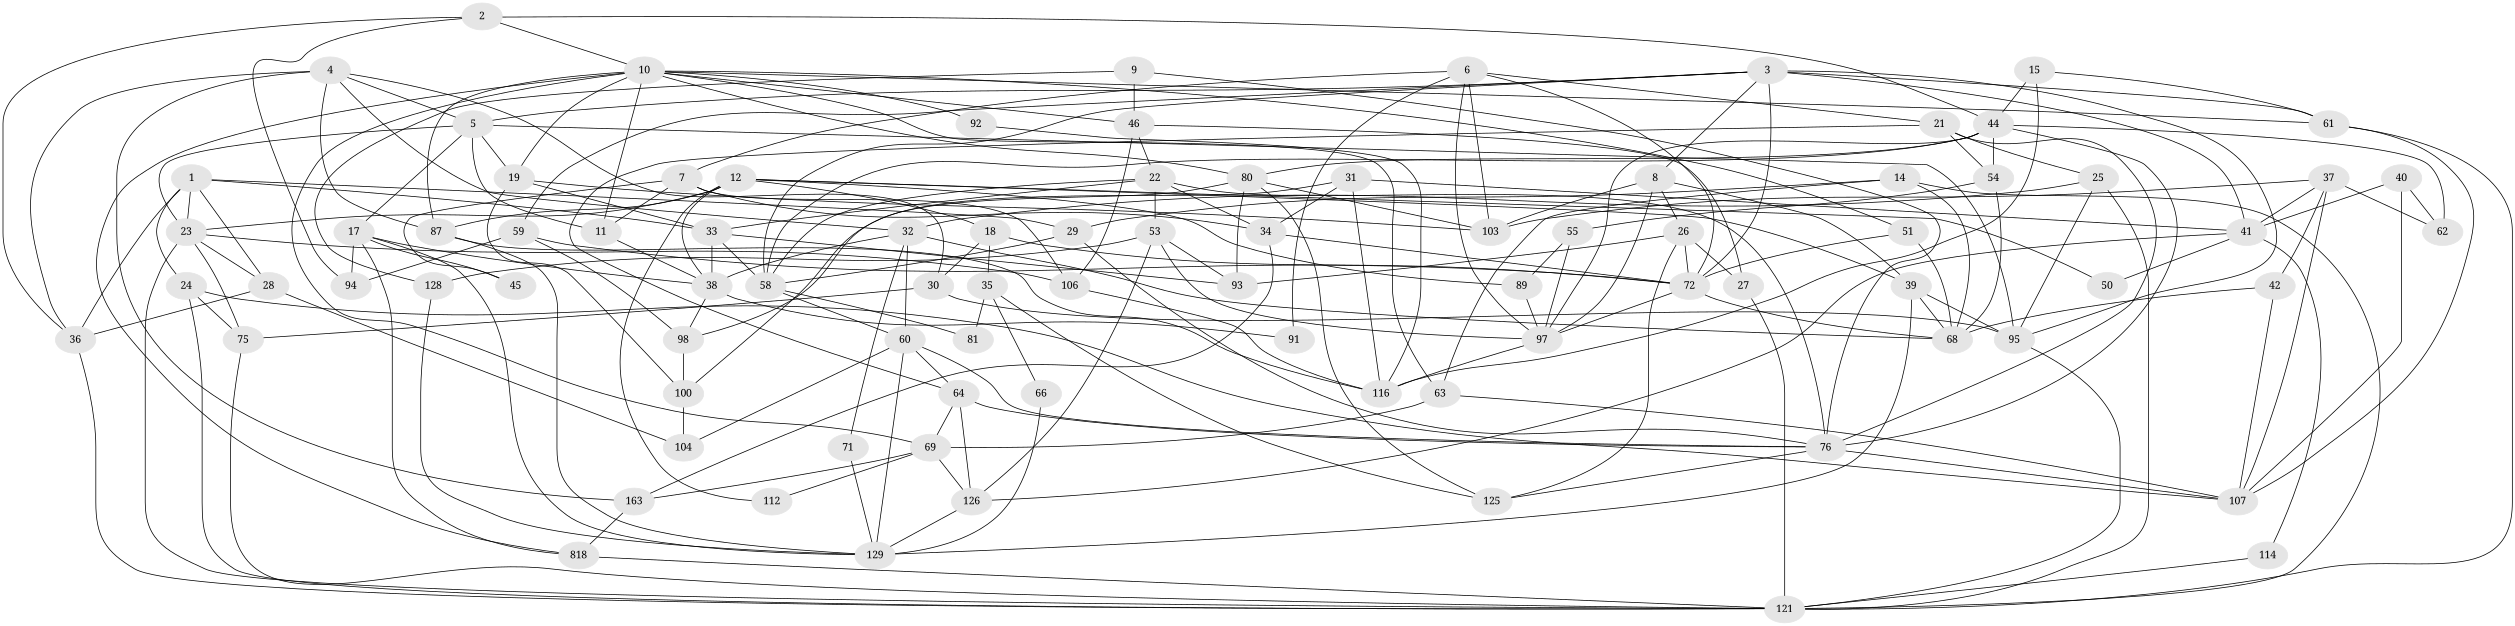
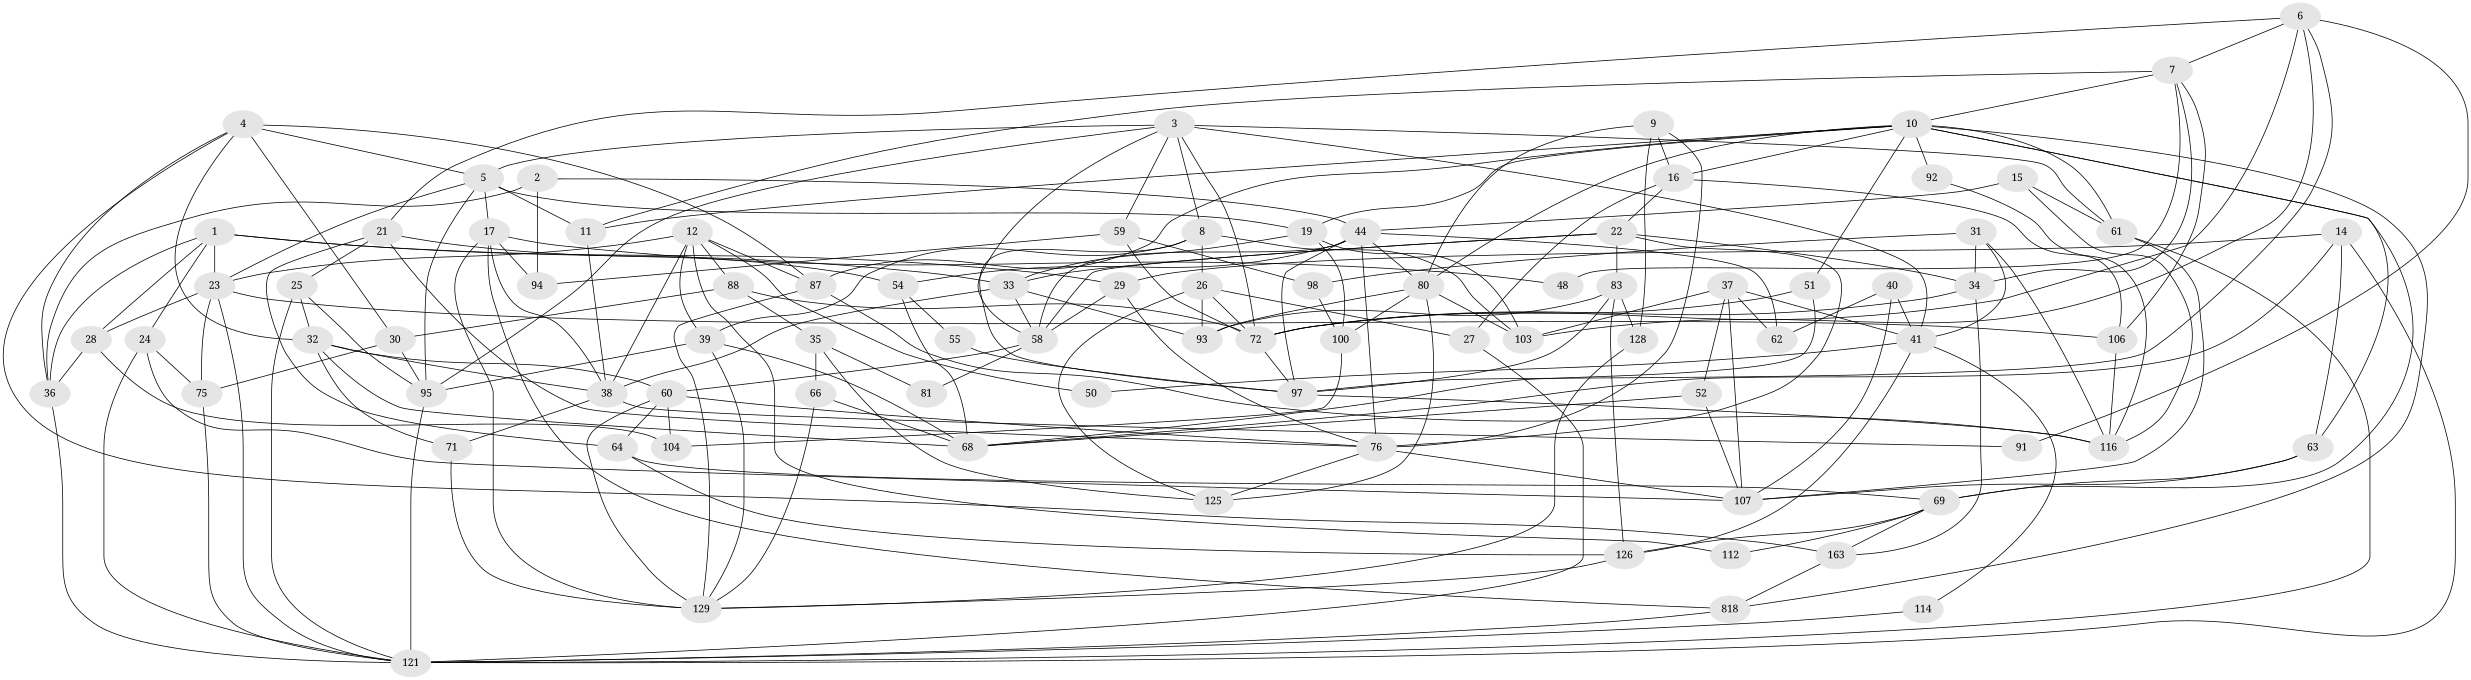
edge "2" -- "10": now "7" -- "10"
node "46": label "46" -> "16"
edge "9" -- "80": added
node "18": label "18" -> "88"
node "53": label "53" -> "83"
node "45": label "45" -> "48"
node "89": removed
node "42": label "42" -> "52"
edge "38" -- "98": now "38" -- "71"
edge "72" -- "68": now "66" -- "68"
edge "64" -- "76": removed
